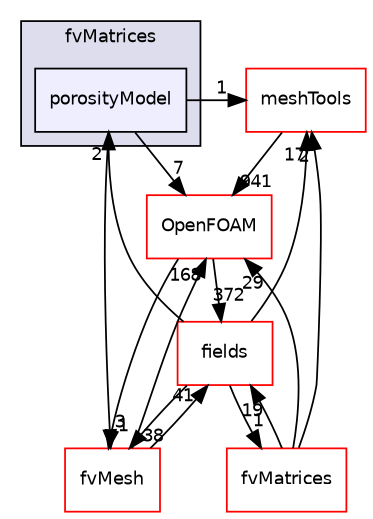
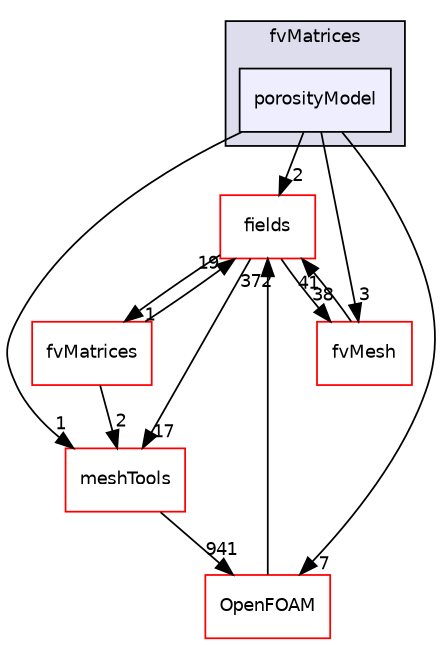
edge "fields" -> "porosityModel": reversed
edge "OpenFOAM" -> "fvMesh": removed
edge "fvMatrices" -> "OpenFOAM": removed
edge "fvMesh" -> "OpenFOAM": removed
